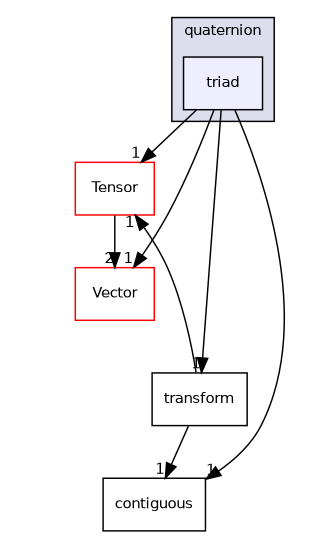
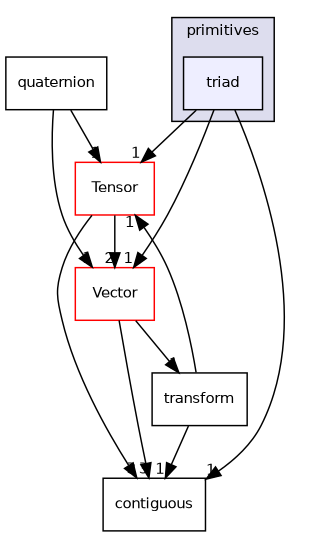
cluster "quaternion": label "quaternion" -> "primitives"
node "quaternion": added
edge "triad" -> "transform": now "Vector" -> "transform"
edge "Tensor" -> "contiguous": added
edge "Vector" -> "contiguous": added
